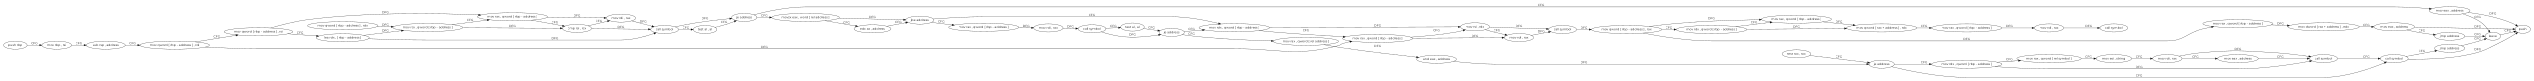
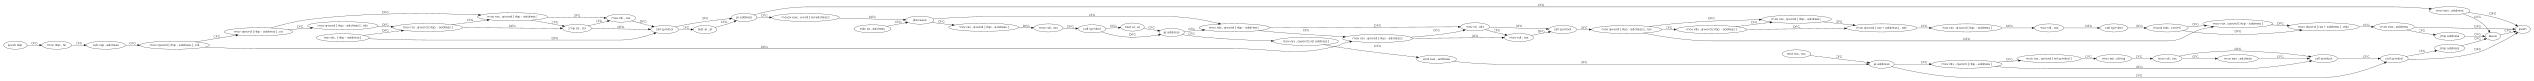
node "jbe address": label "jbe address" -> "jbe leave"
edge "movzx eax , word [ rel address ]" -> "edx ax , address": removed, label "CFG"
node "movd edx , xmm0": added
edge "mov qword [ rbp - address ] , rsi" -> "lea rdx , [ rbp - address ]": now "mov qword [ rbp - address ] , rsi" -> "mov qword [ rbp - address ] , rdx"
